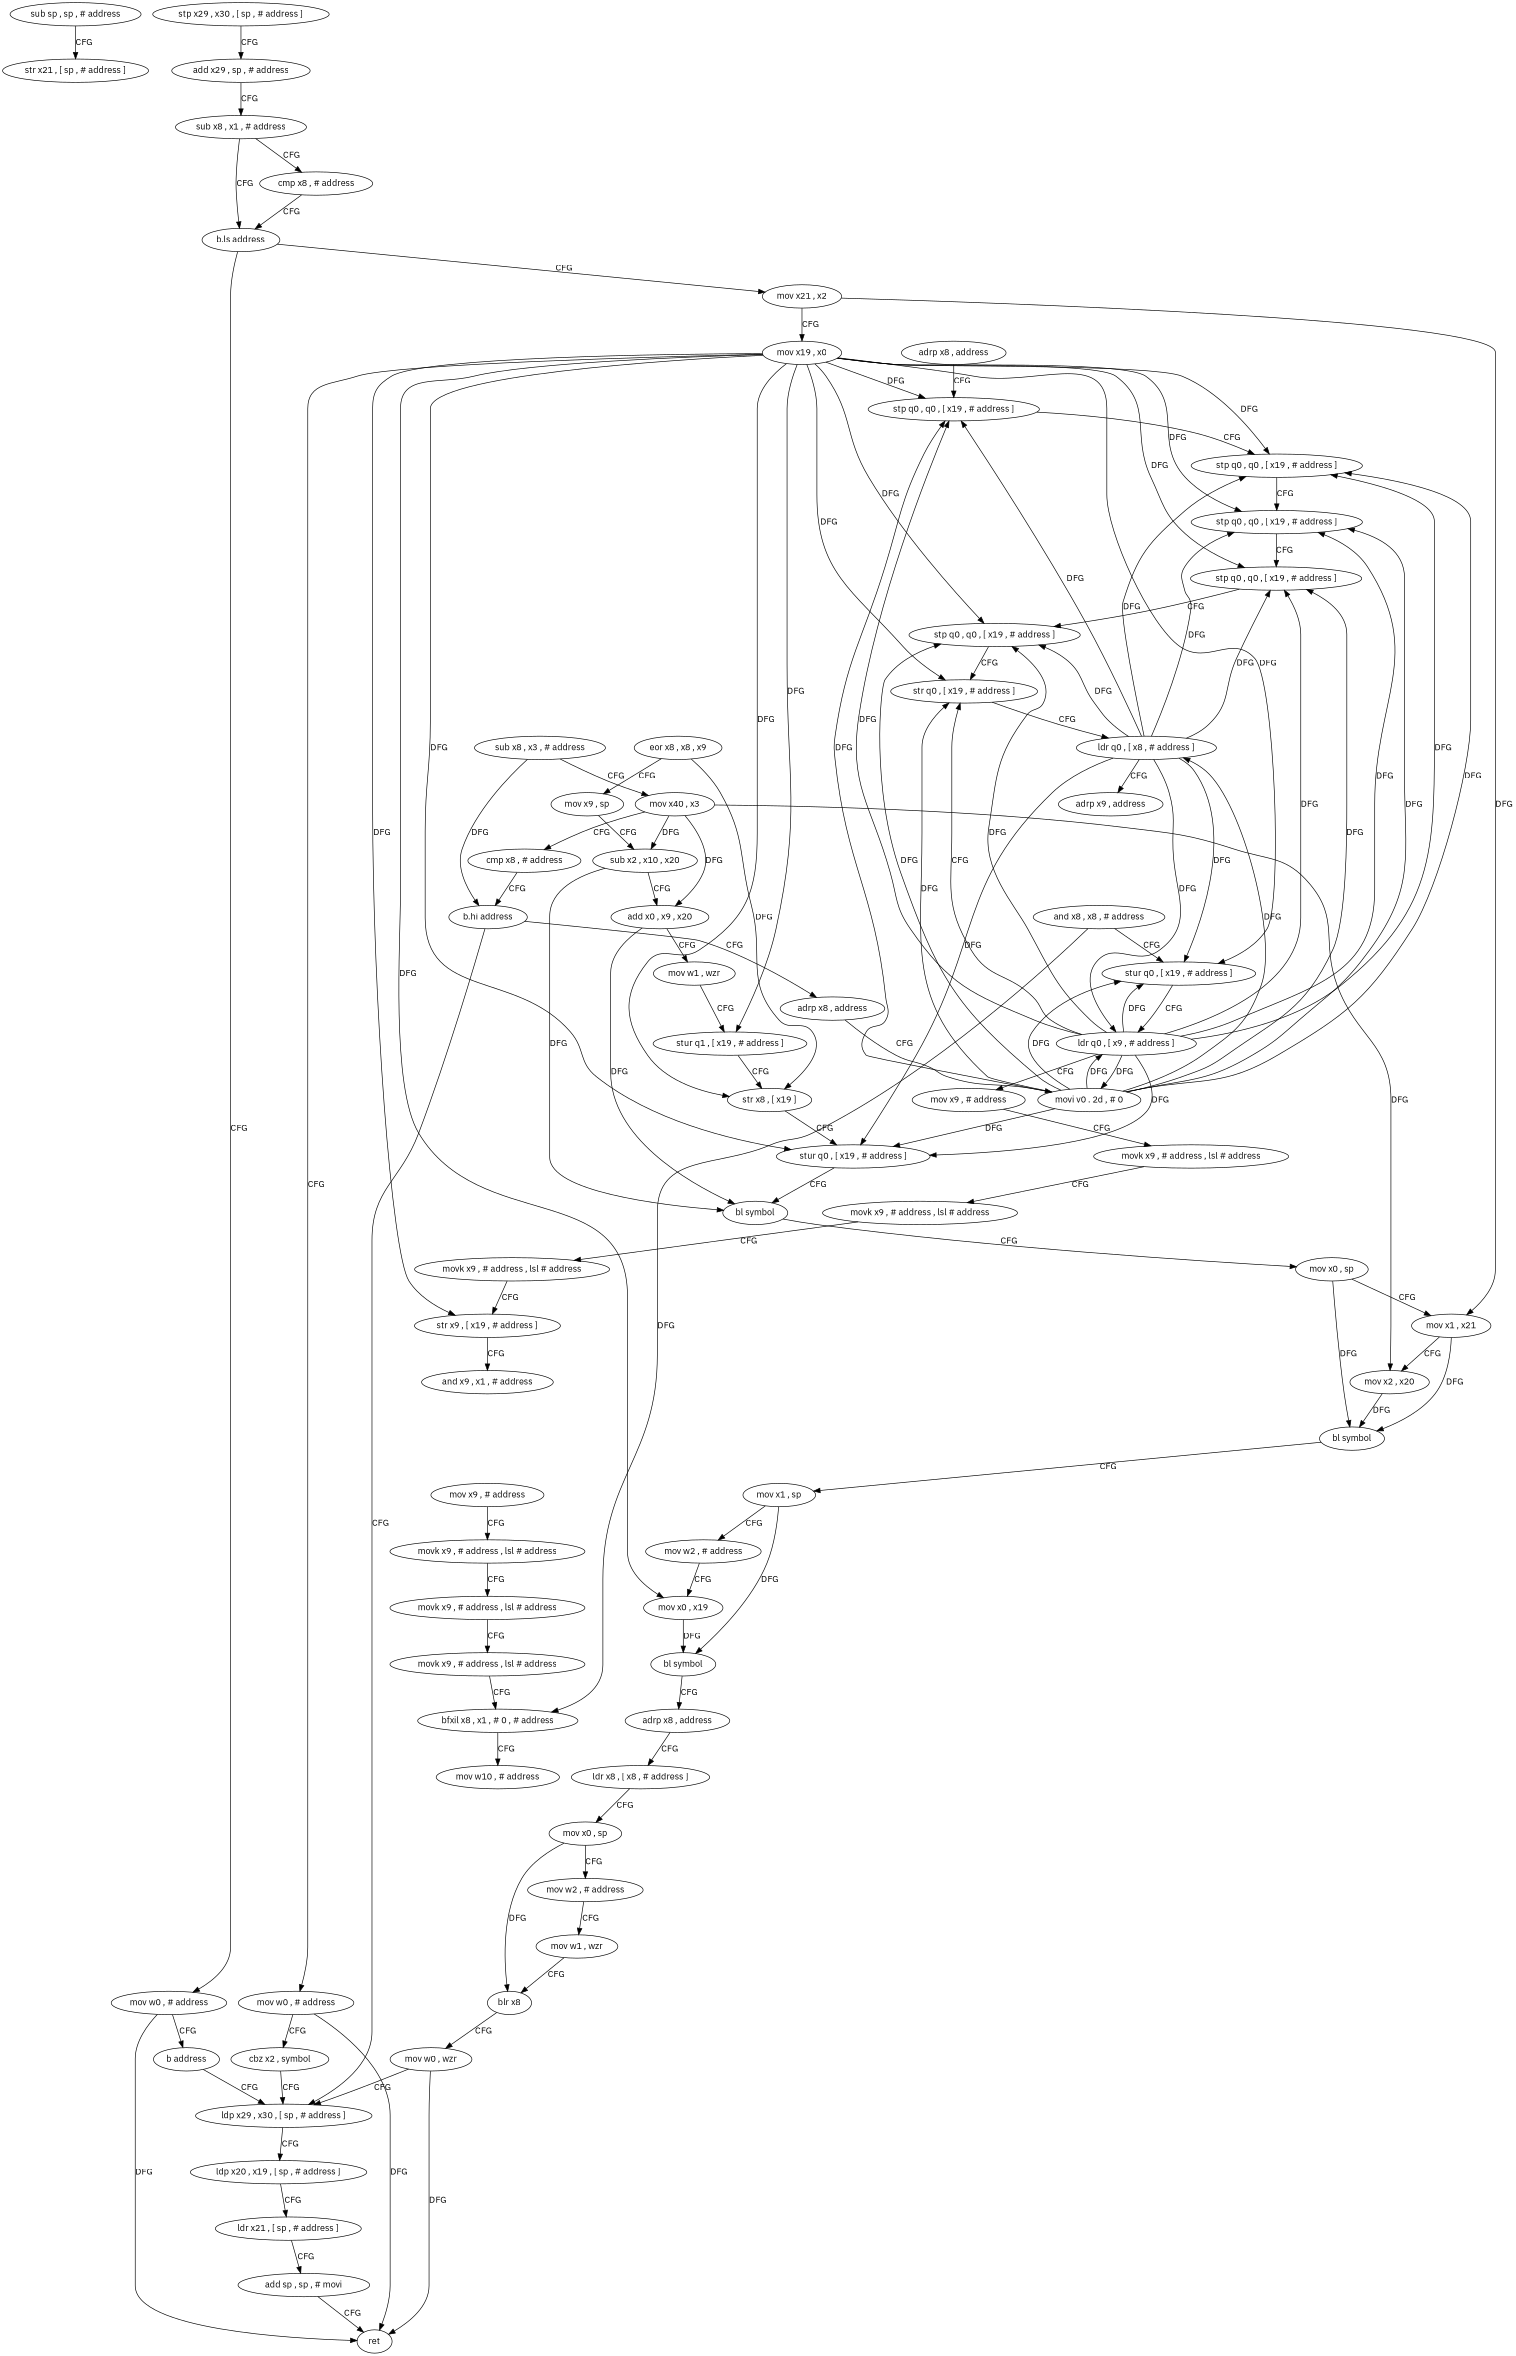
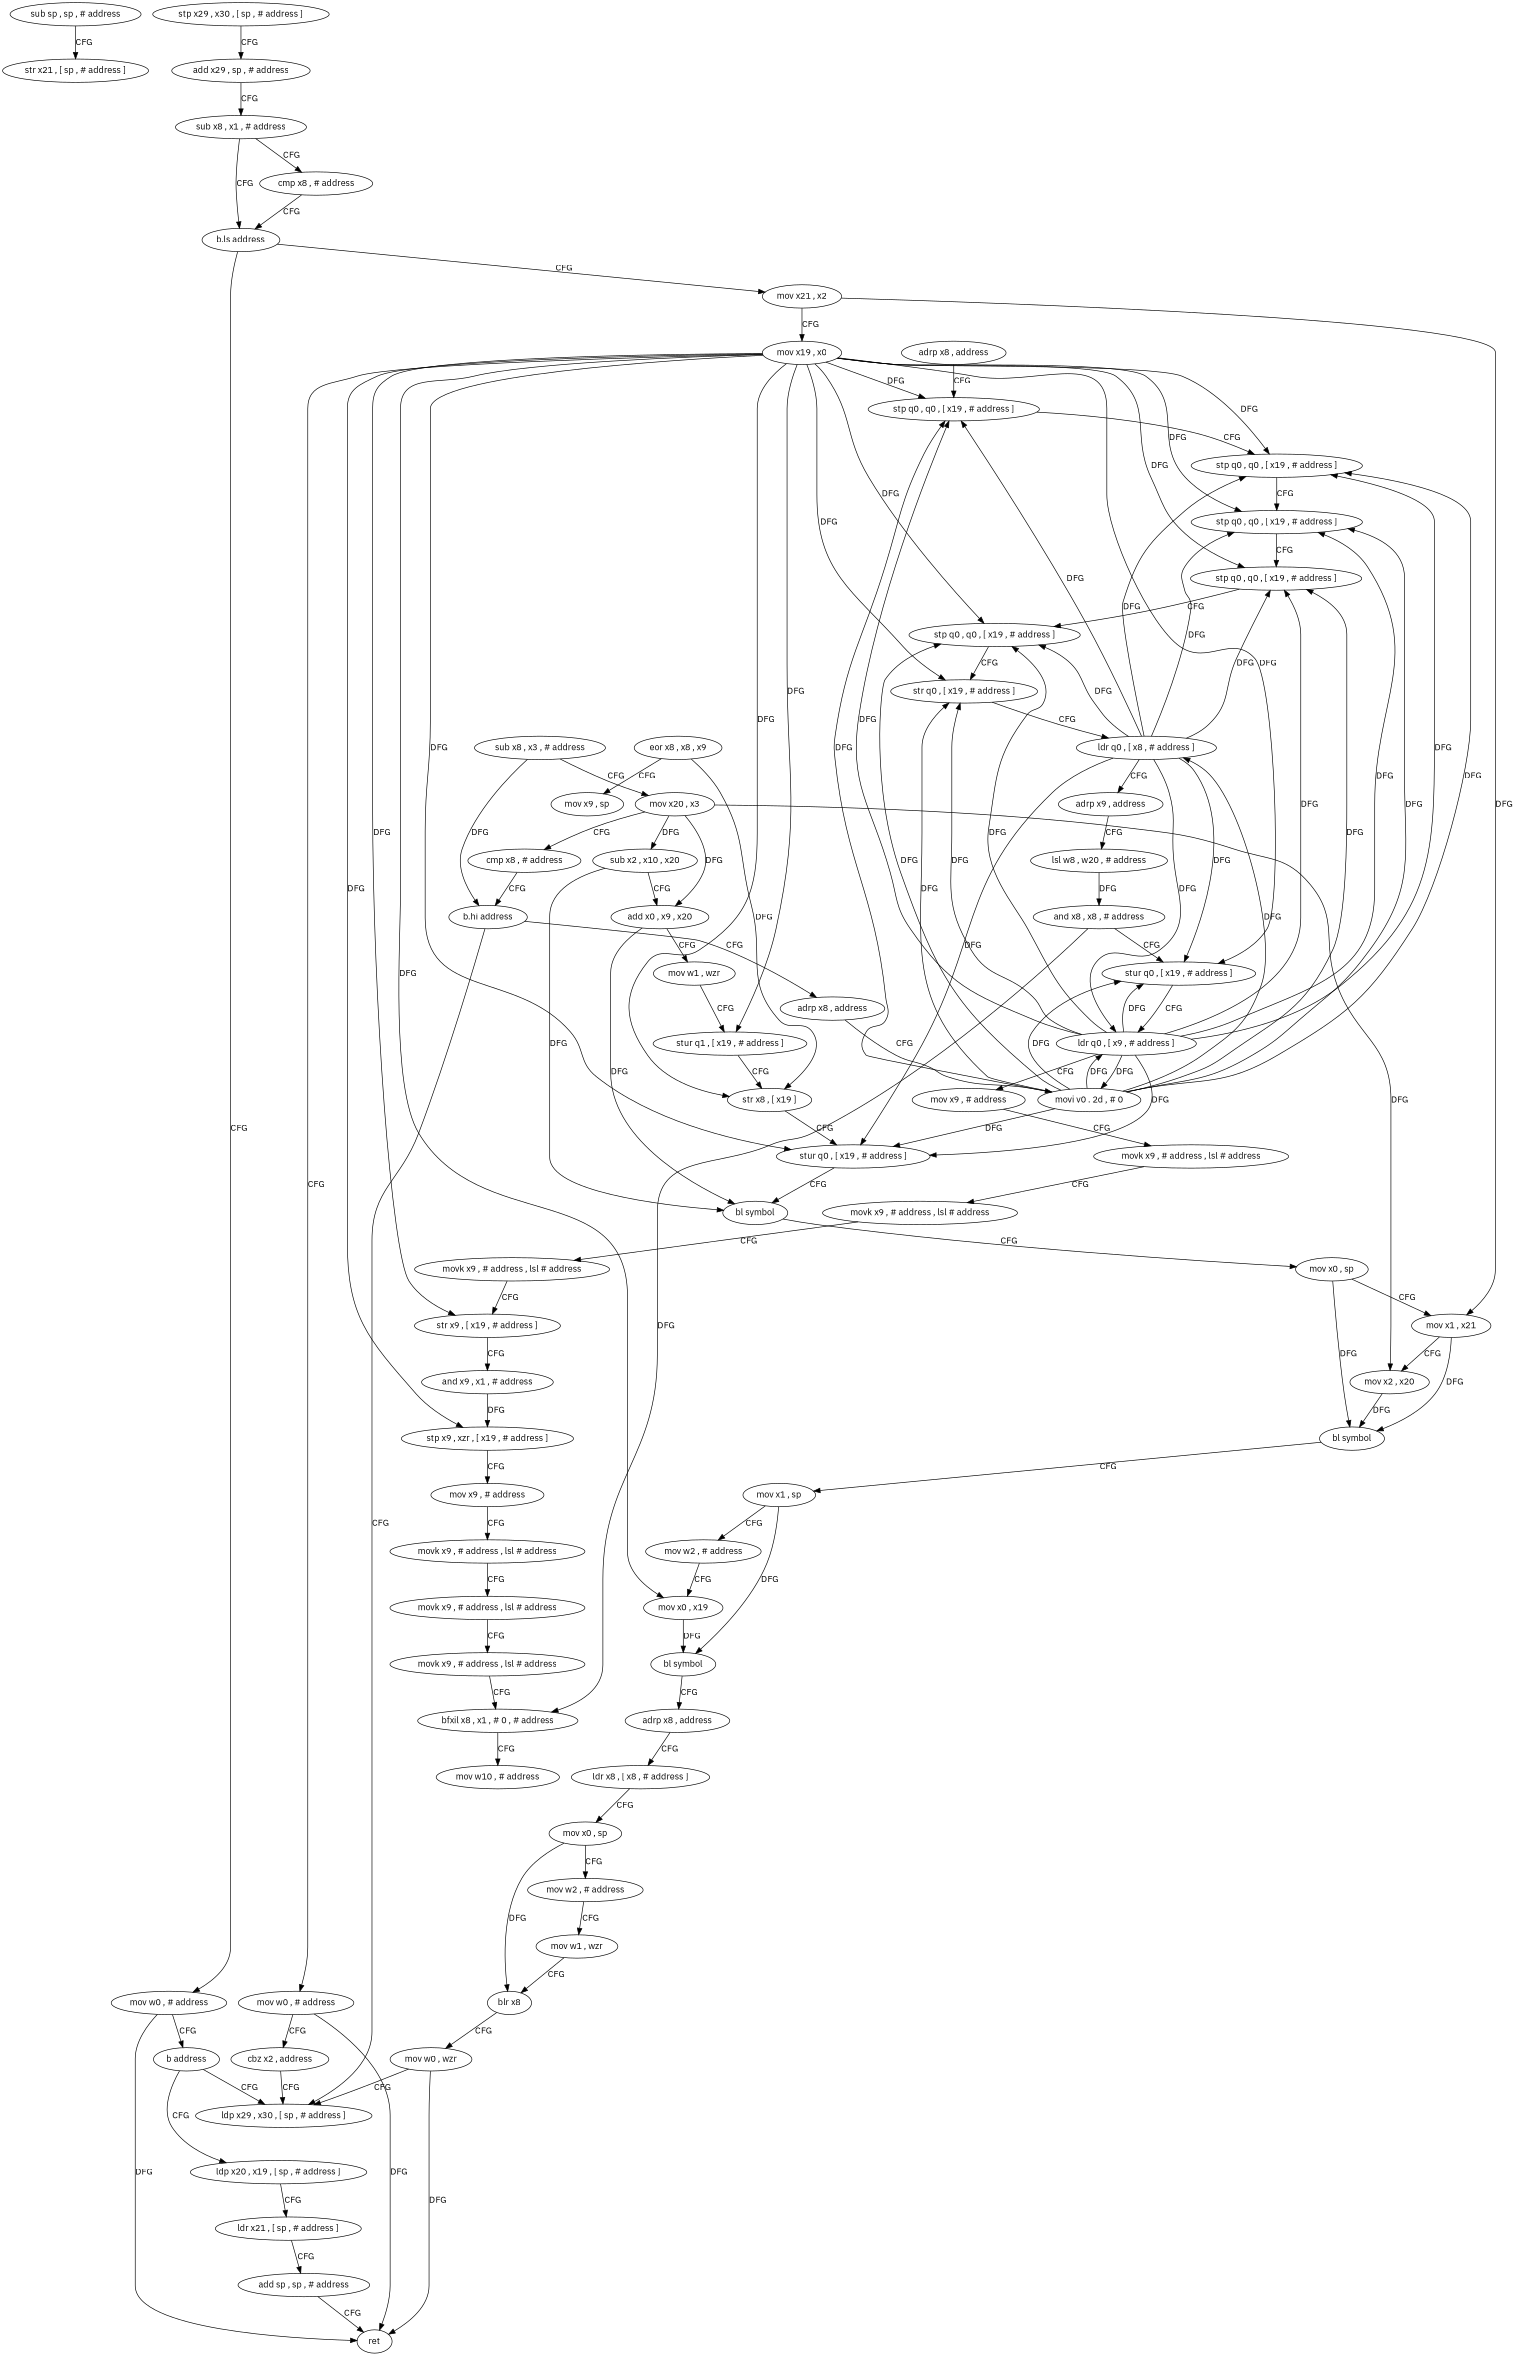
node "mov x40 , x3": label "mov x40 , x3" -> "mov x20 , x3"
edge "mov x9 , sp" -> "sub x2 , x10 , x20": removed, label "CFG"
edge "ldr q0 , [ x9 , # address ]" -> "str q0 , [ x19 , # address ]": label "CFG" -> "DFG"
node "lsl w8 , w20 , # address": added
node "stp x9 , xzr , [ x19 , # address ]": added
node "cbz x2 , symbol": label "cbz x2 , symbol" -> "cbz x2 , address"
edge "ldp x29 , x30 , [ sp , # address ]" -> "ldp x20 , x19 , [ sp , # address ]": now "b address" -> "ldp x20 , x19 , [ sp , # address ]"
node "add sp , sp , # movi": label "add sp , sp , # movi" -> "add sp , sp , # address"
